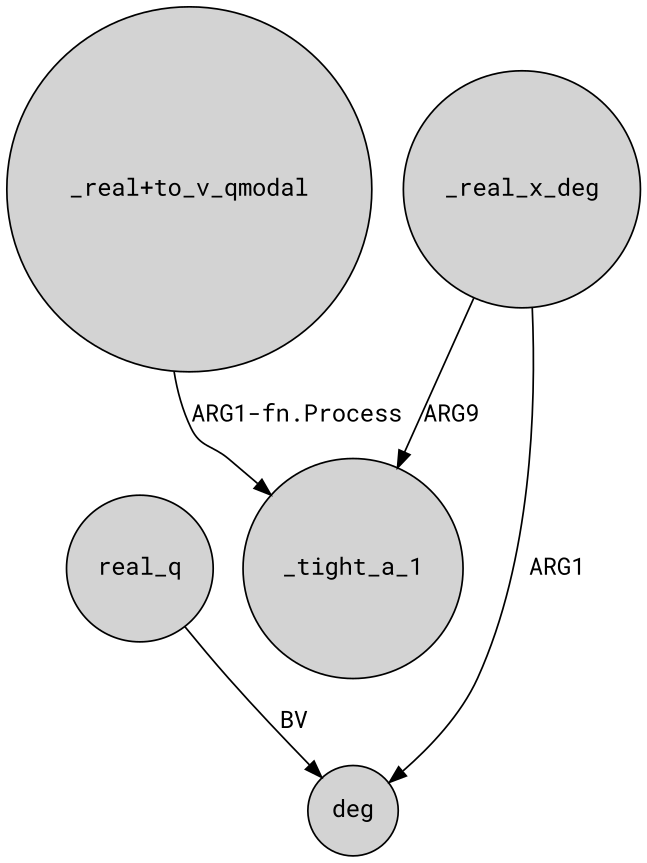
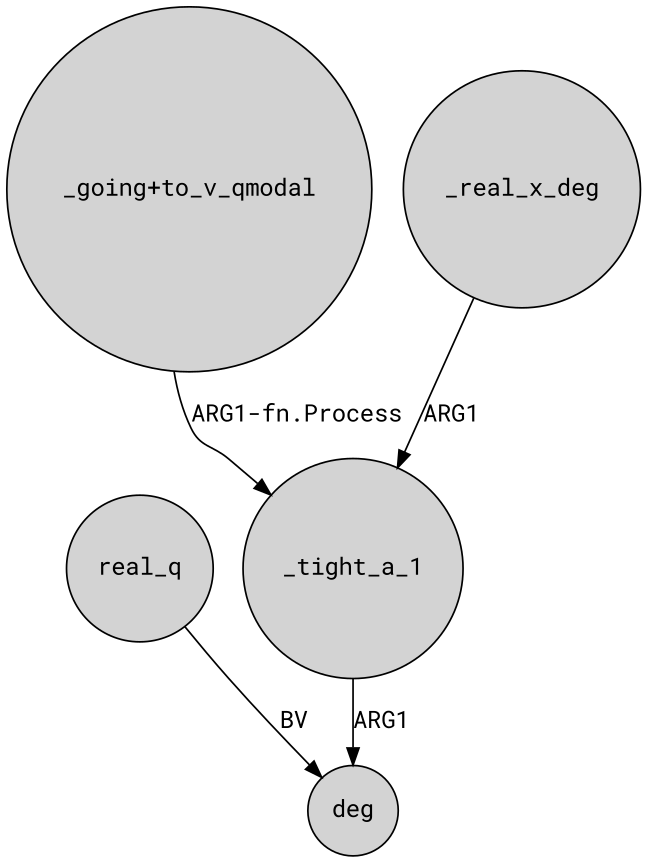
node "_real+to_v_qmodal": label "_real+to_v_qmodal" -> "_going+to_v_qmodal"
edge "_real_x_deg" -> "_tight_a_1": label "ARG9" -> "ARG1"
edge "_real_x_deg" -> "deg": now "_tight_a_1" -> "deg"
